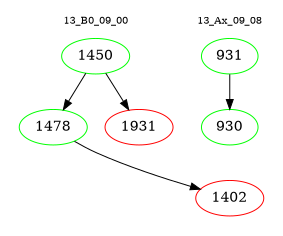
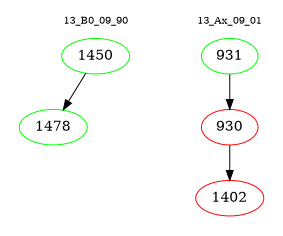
cluster "13_B0_09_00": label "13_B0_09_00" -> "13_B0_09_90"
cluster "13_Ax_09_08": label "13_Ax_09_08" -> "13_Ax_09_01"
node "1931": removed
node "930": color green -> red
edge "1478" -> "1402": now "930" -> "1402"
